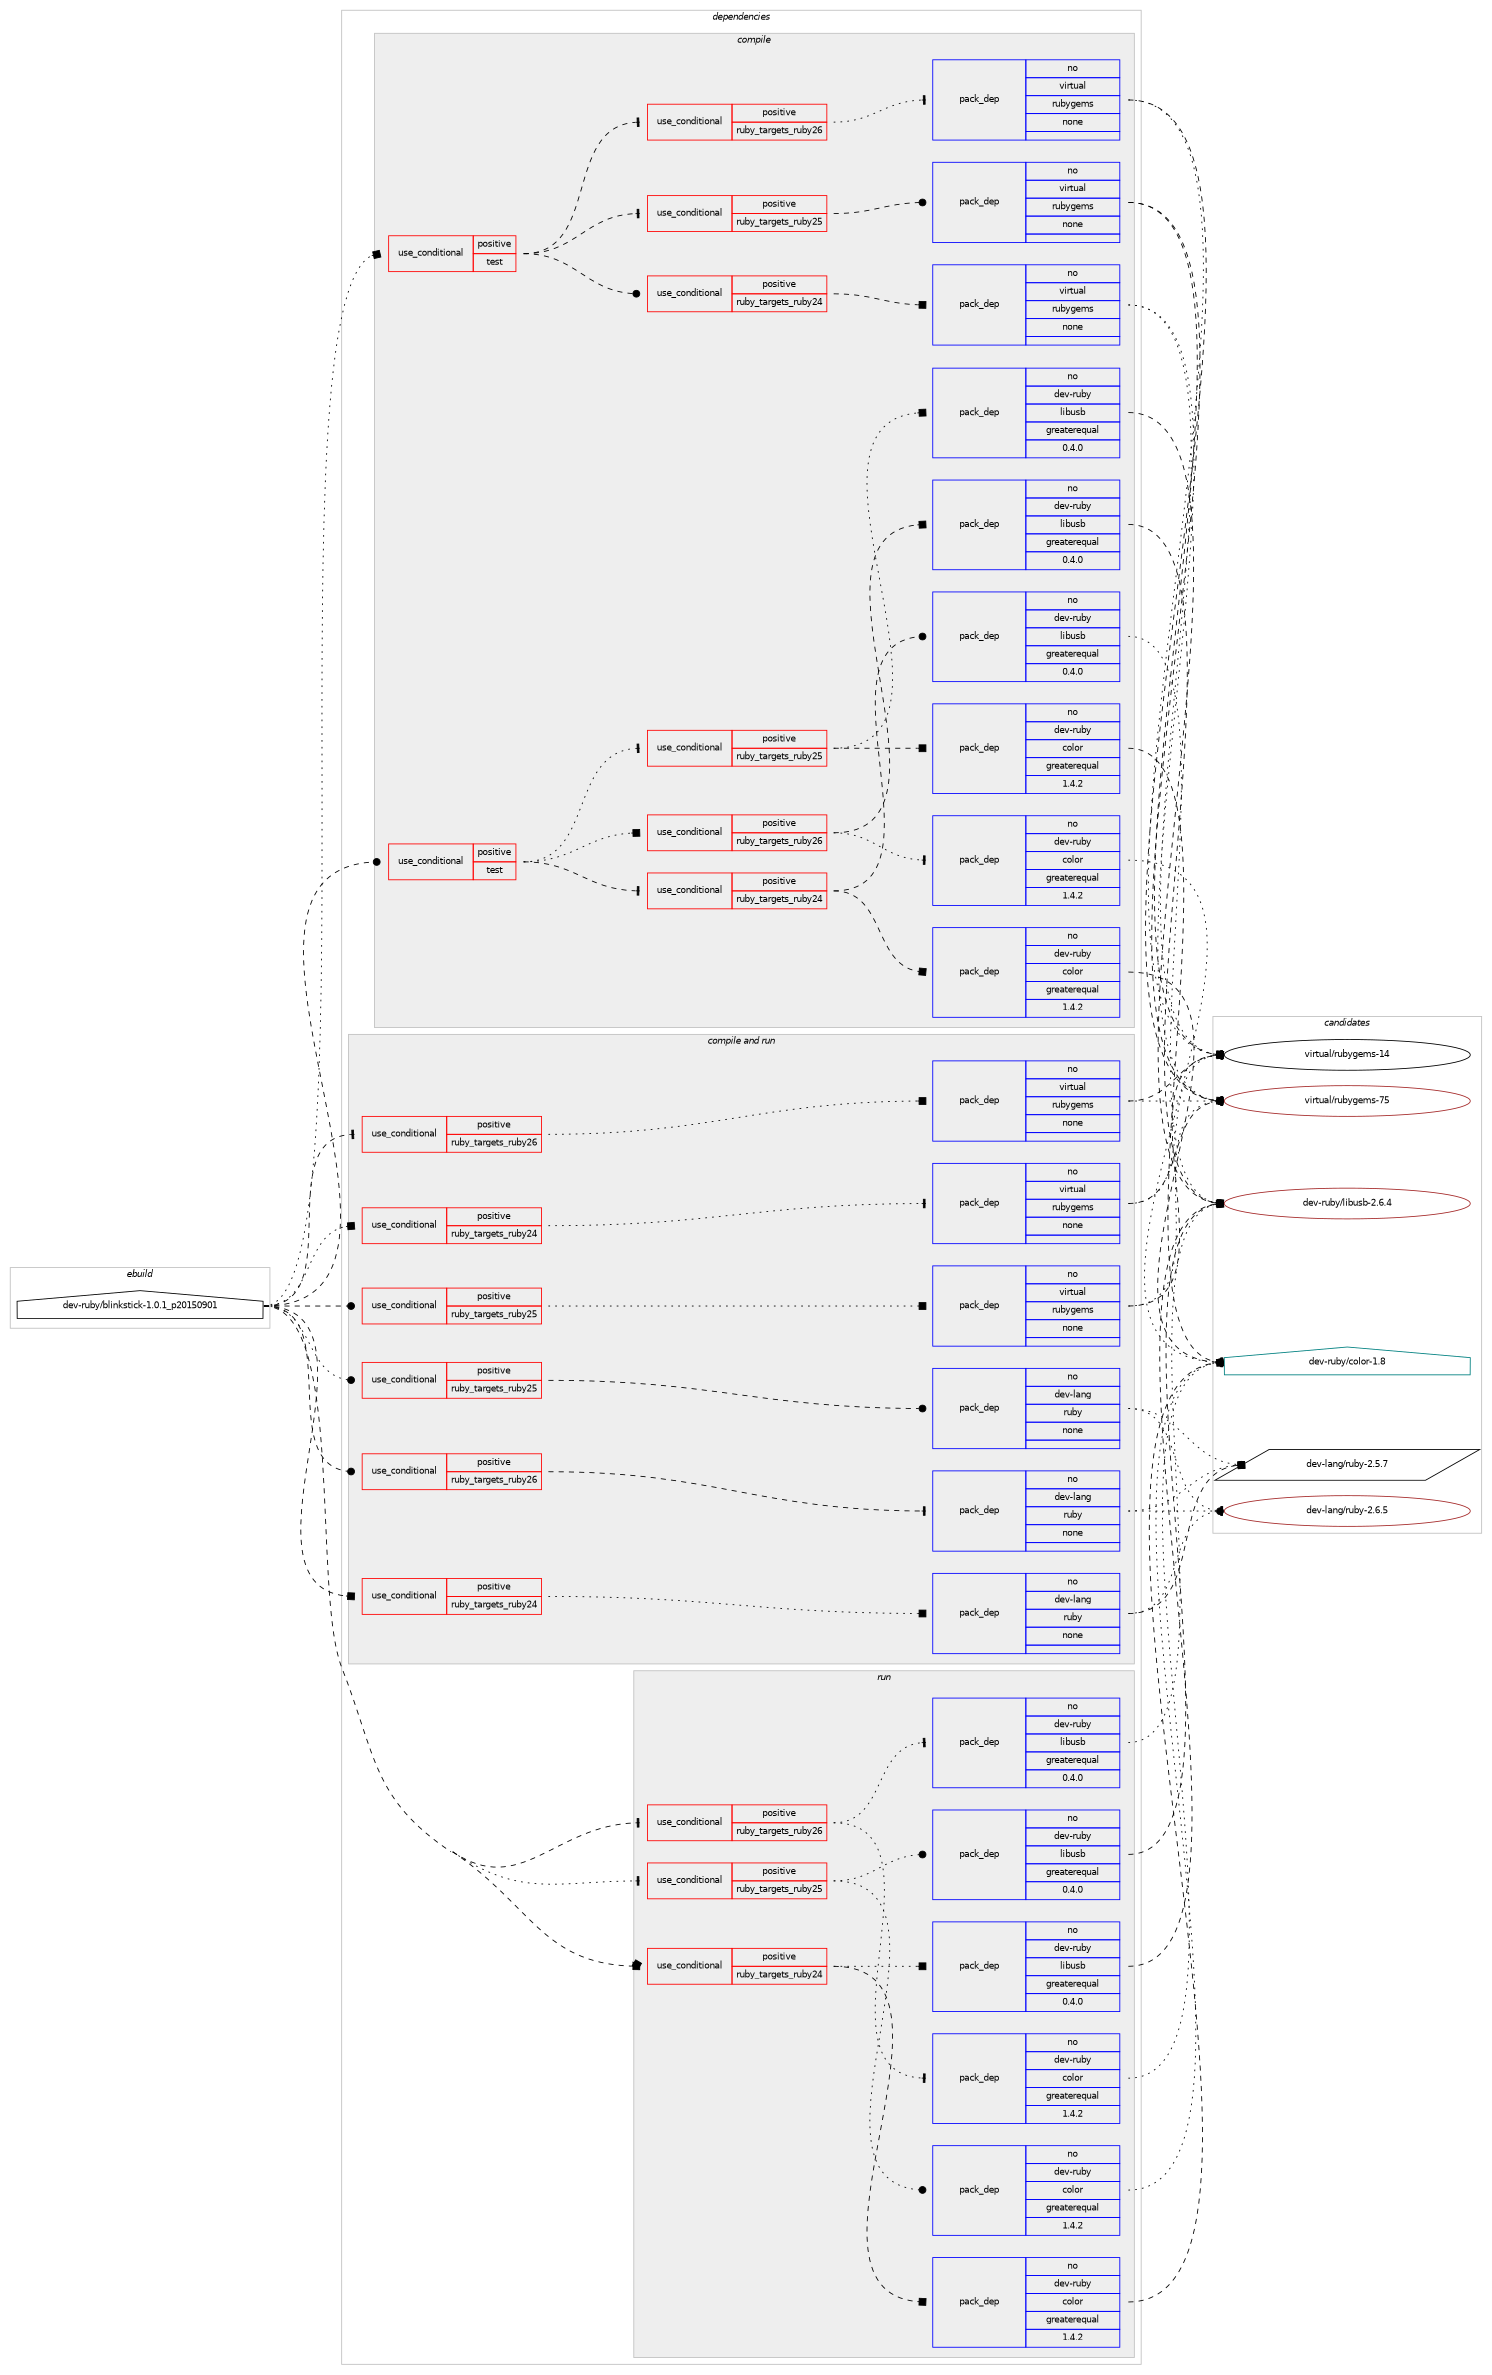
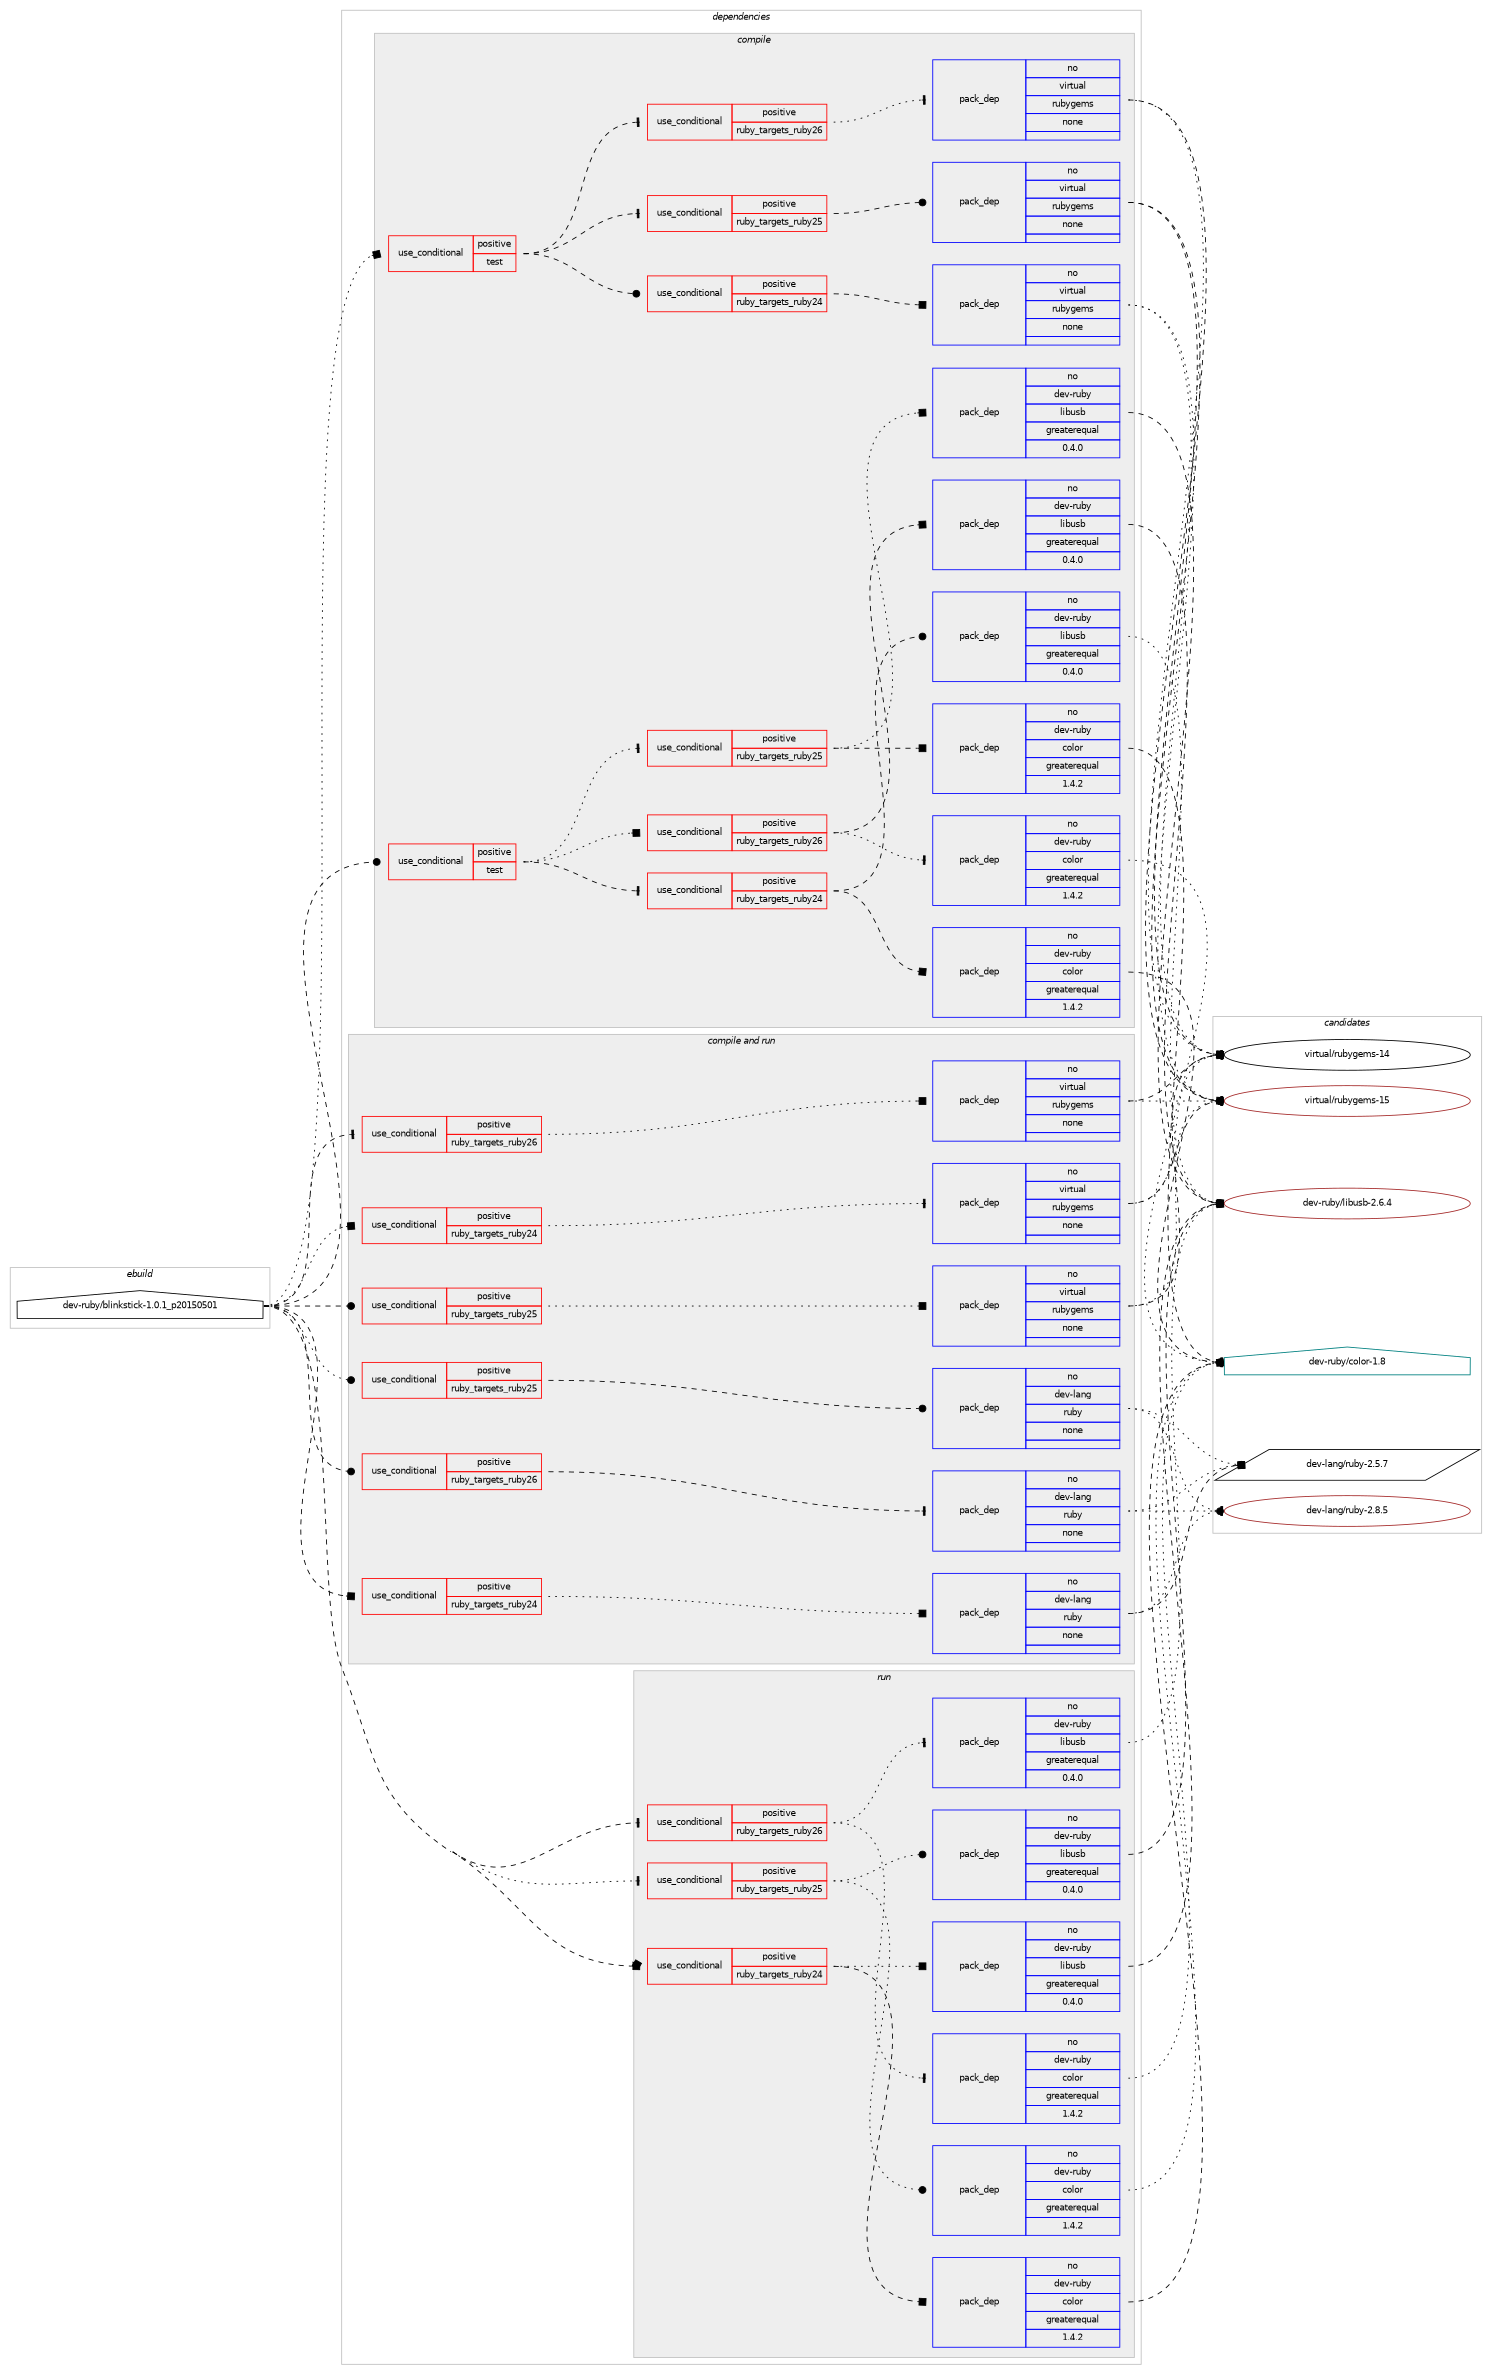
node "virtual/rubygems-75": label "virtual/rubygems-75" -> "virtual/rubygems-15"
node "dev-ruby/blinkstick-1.0.1_p20150901": label "dev-ruby/blinkstick-1.0.1_p20150901" -> "dev-ruby/blinkstick-1.0.1_p20150501"
node "dev-lang/ruby-2.6.5": label "dev-lang/ruby-2.6.5" -> "dev-lang/ruby-2.8.5"
